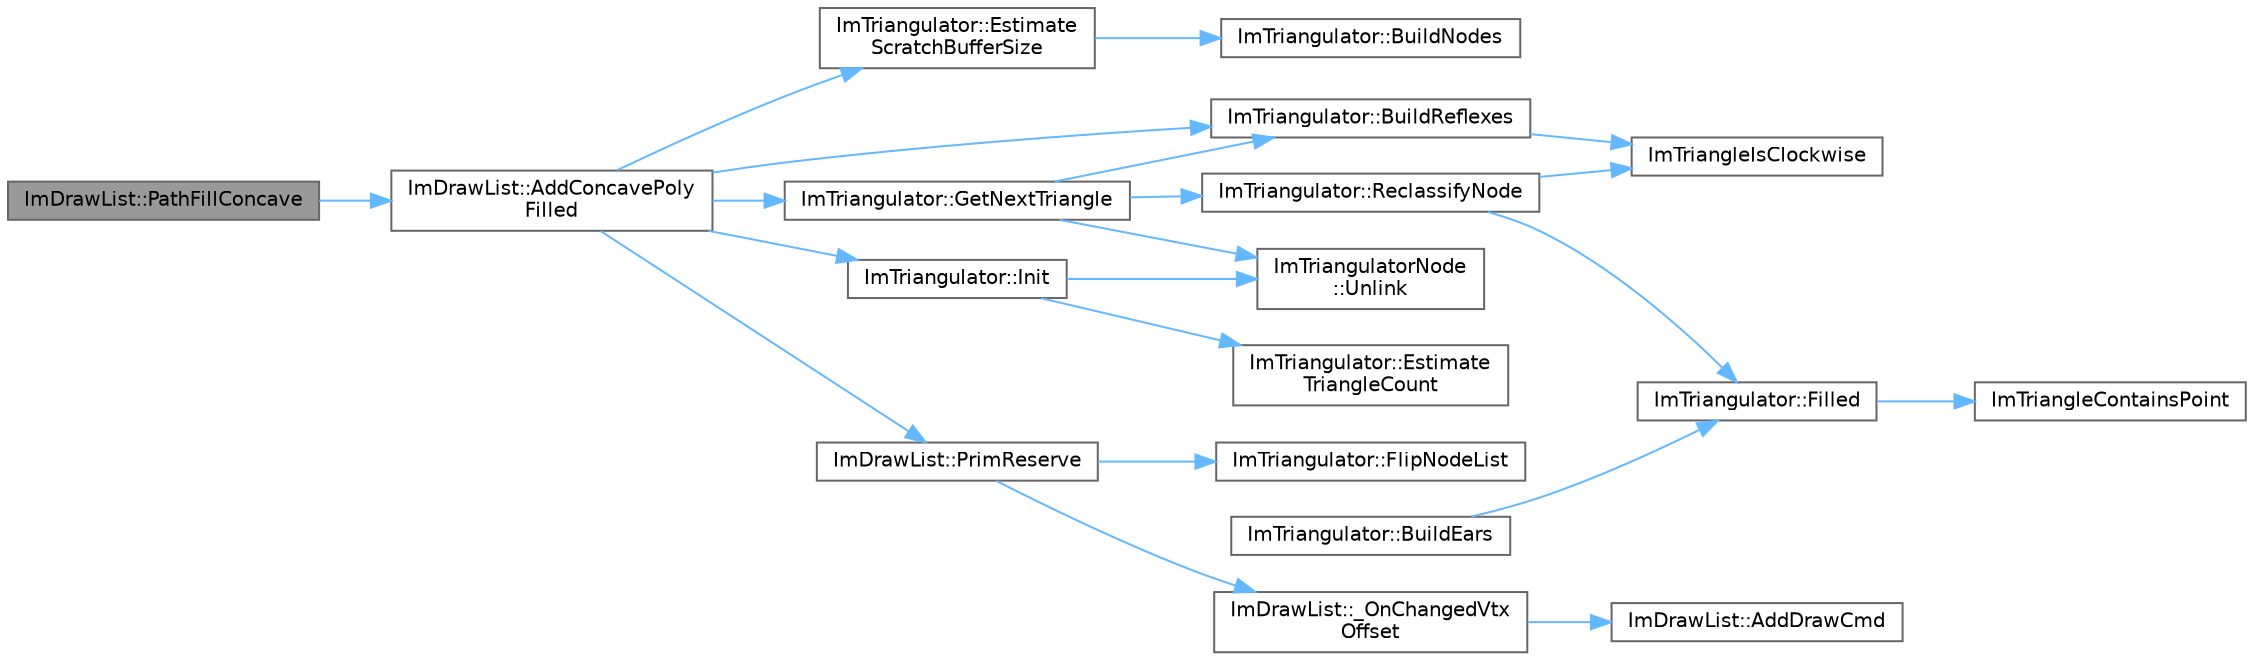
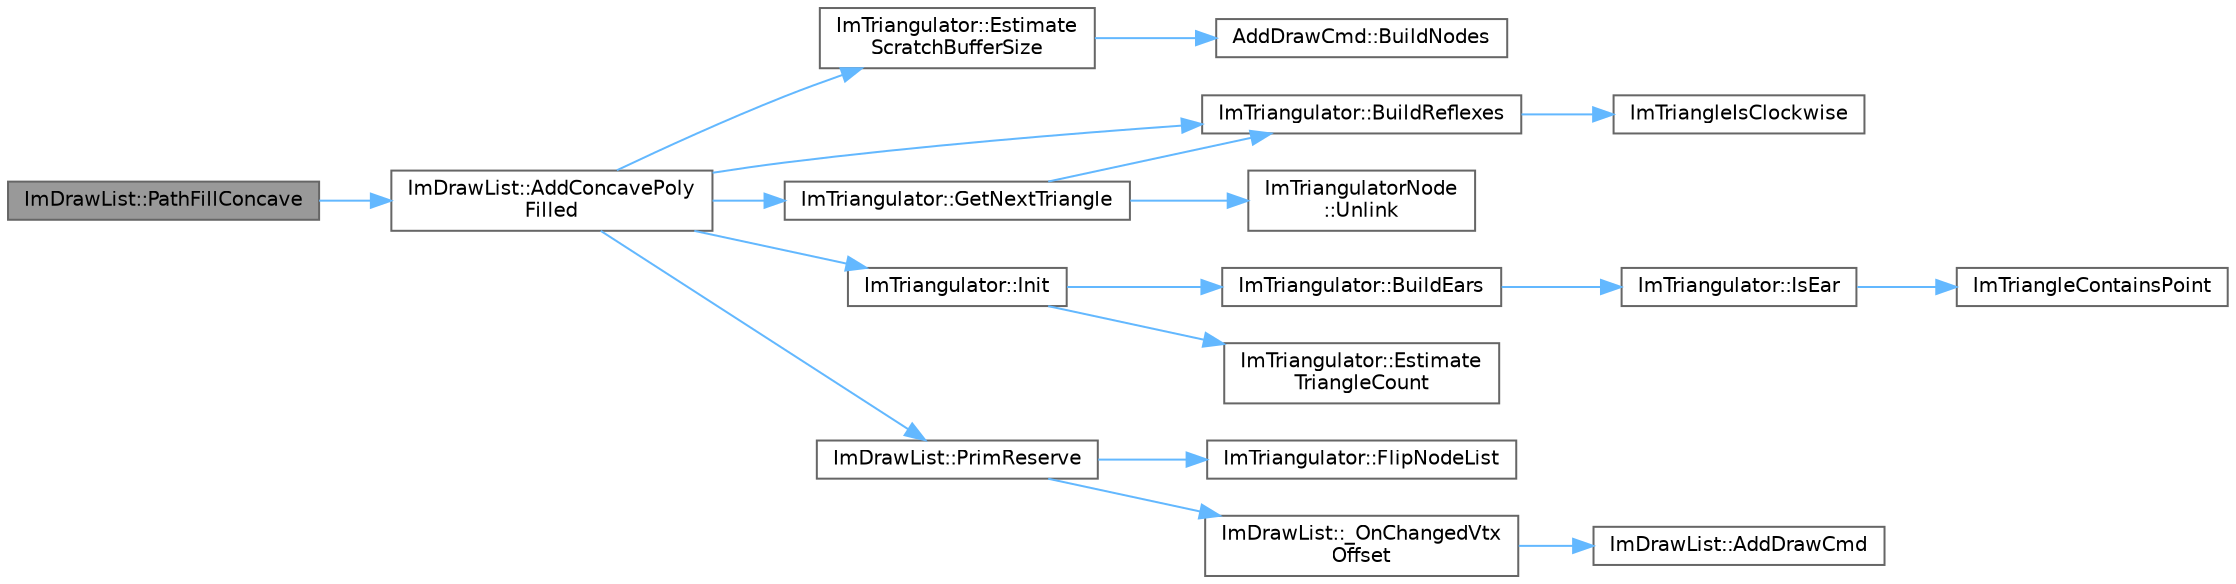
node "ImTriangulator::BuildNodes": label "ImTriangulator::BuildNodes" -> "AddDrawCmd::BuildNodes"
node "ImTriangulator::ReclassifyNode": removed
edge "ImTriangulator::Init" -> "ImTriangulatorNode ::Unlink": now "ImTriangulator::Init" -> "ImTriangulator::BuildEars"
node "ImTriangulator::Filled": label "ImTriangulator::Filled" -> "ImTriangulator::IsEar"
